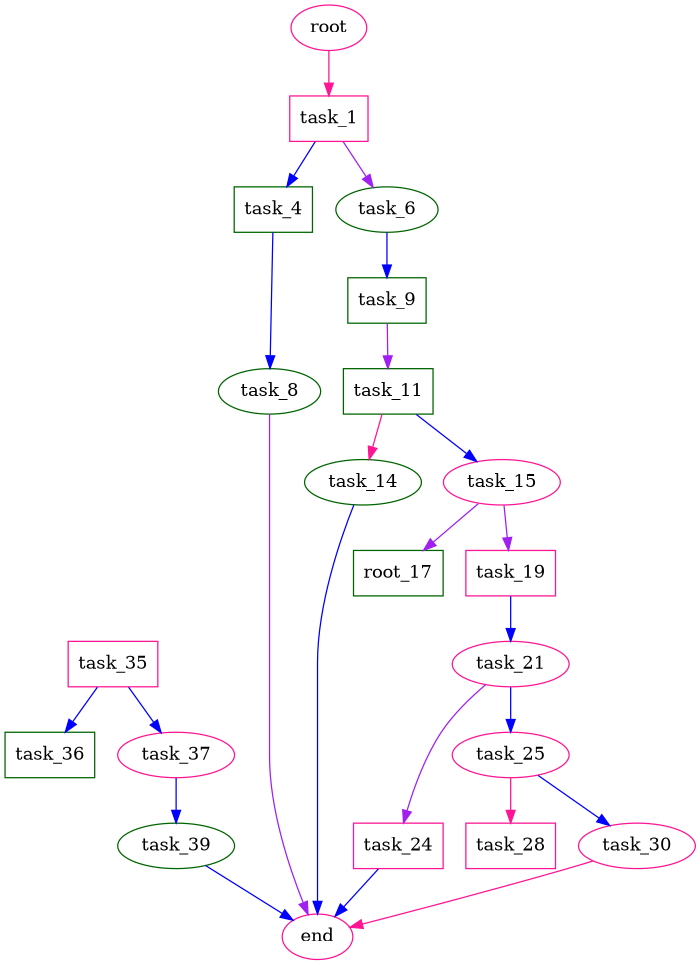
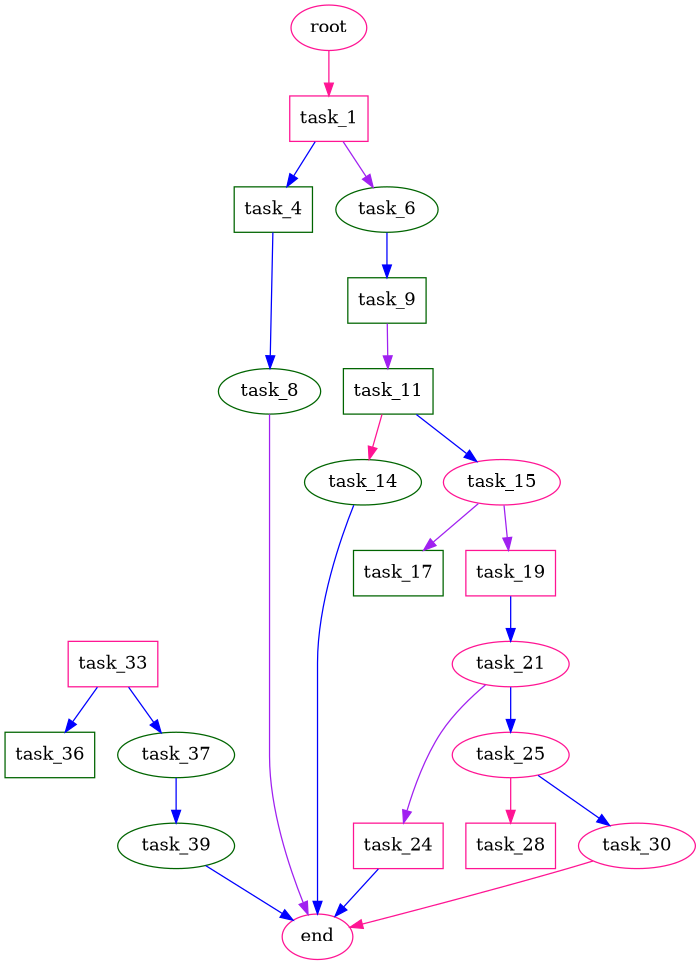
node "root_17": label "root_17" -> "task_17"
node "task_35": label "task_35" -> "task_33"
node "task_37": color deeppink -> darkgreen
